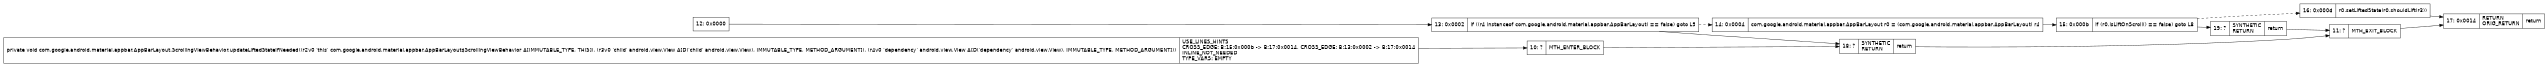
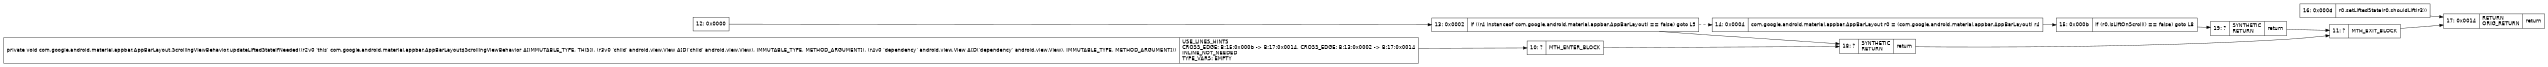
edge "15: 0x000b" -> "16: 0x000d": removed
